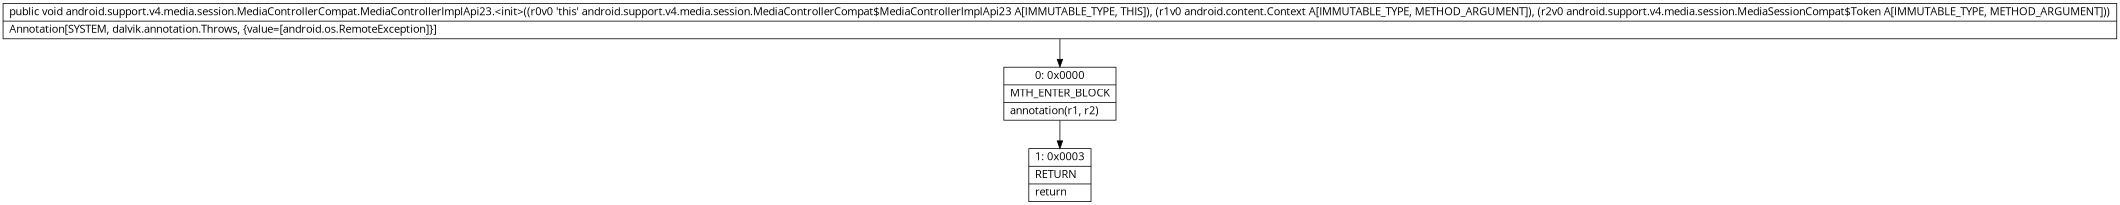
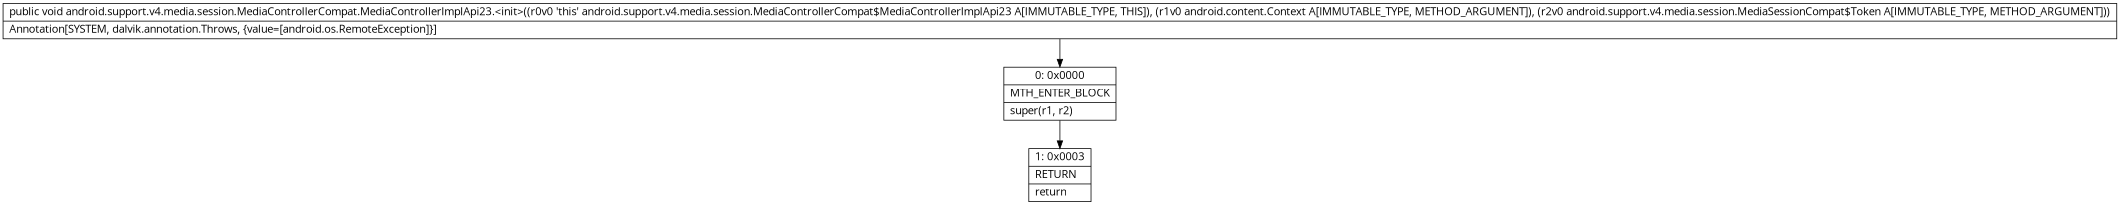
node "0: 0x0000": text "annotation(r1, r2)" -> "super(r1, r2)"
